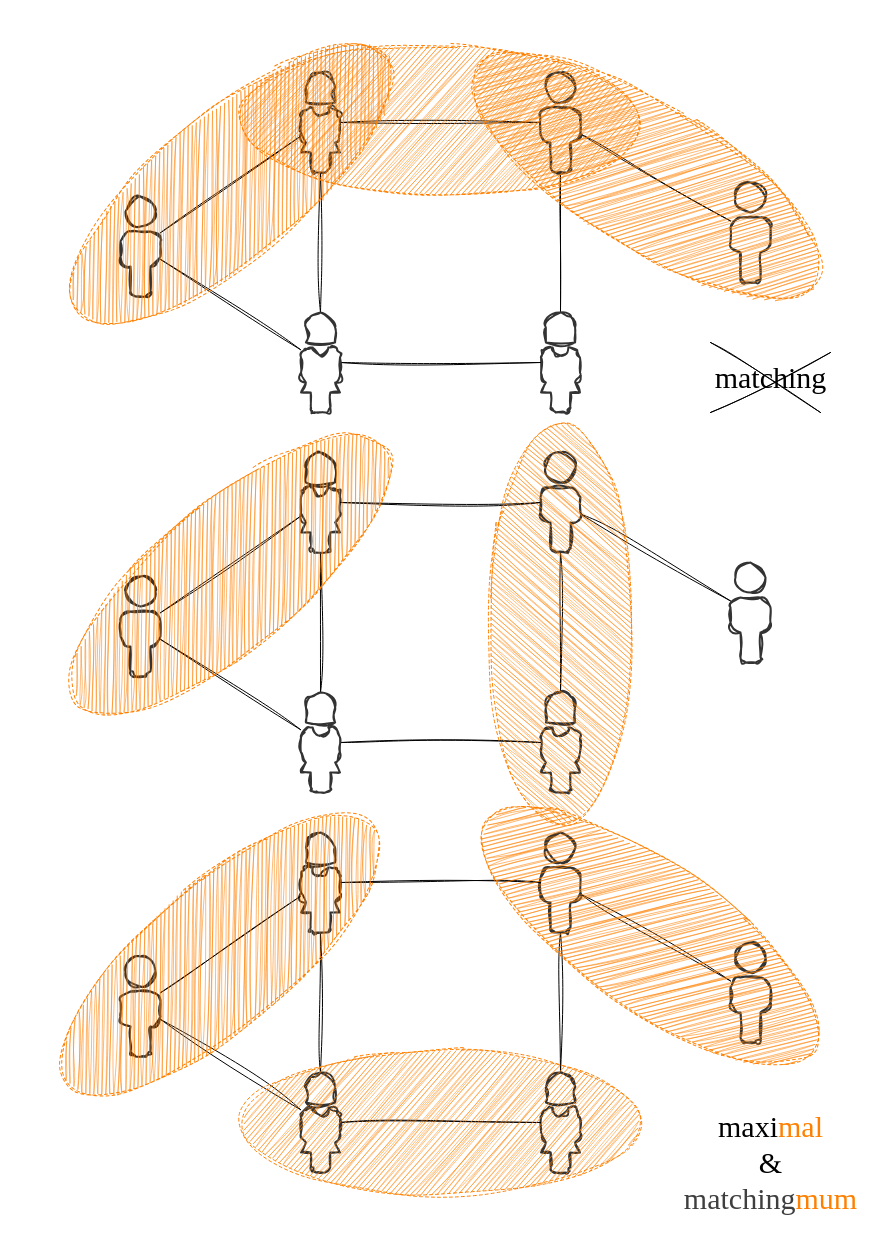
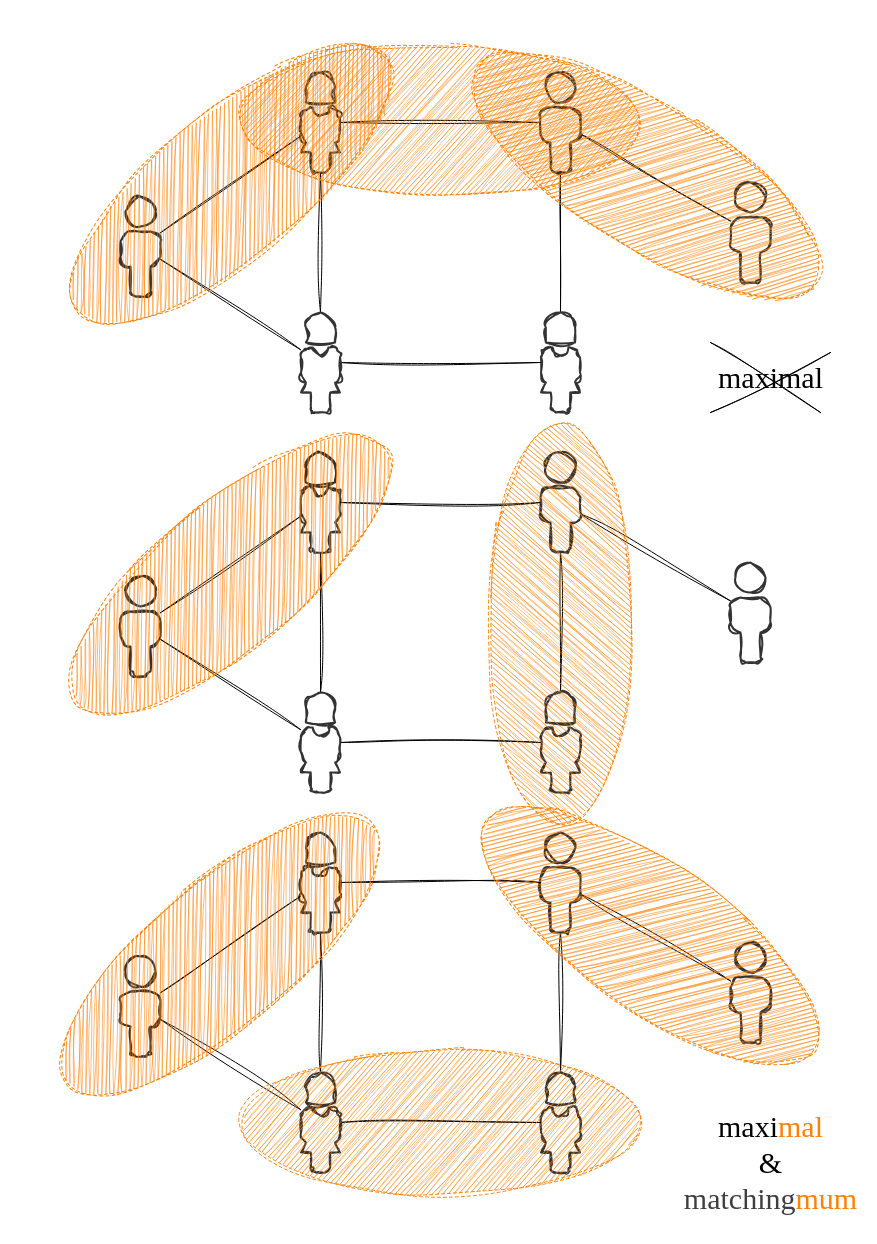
node "matching": label "matching" -> "maximal"
